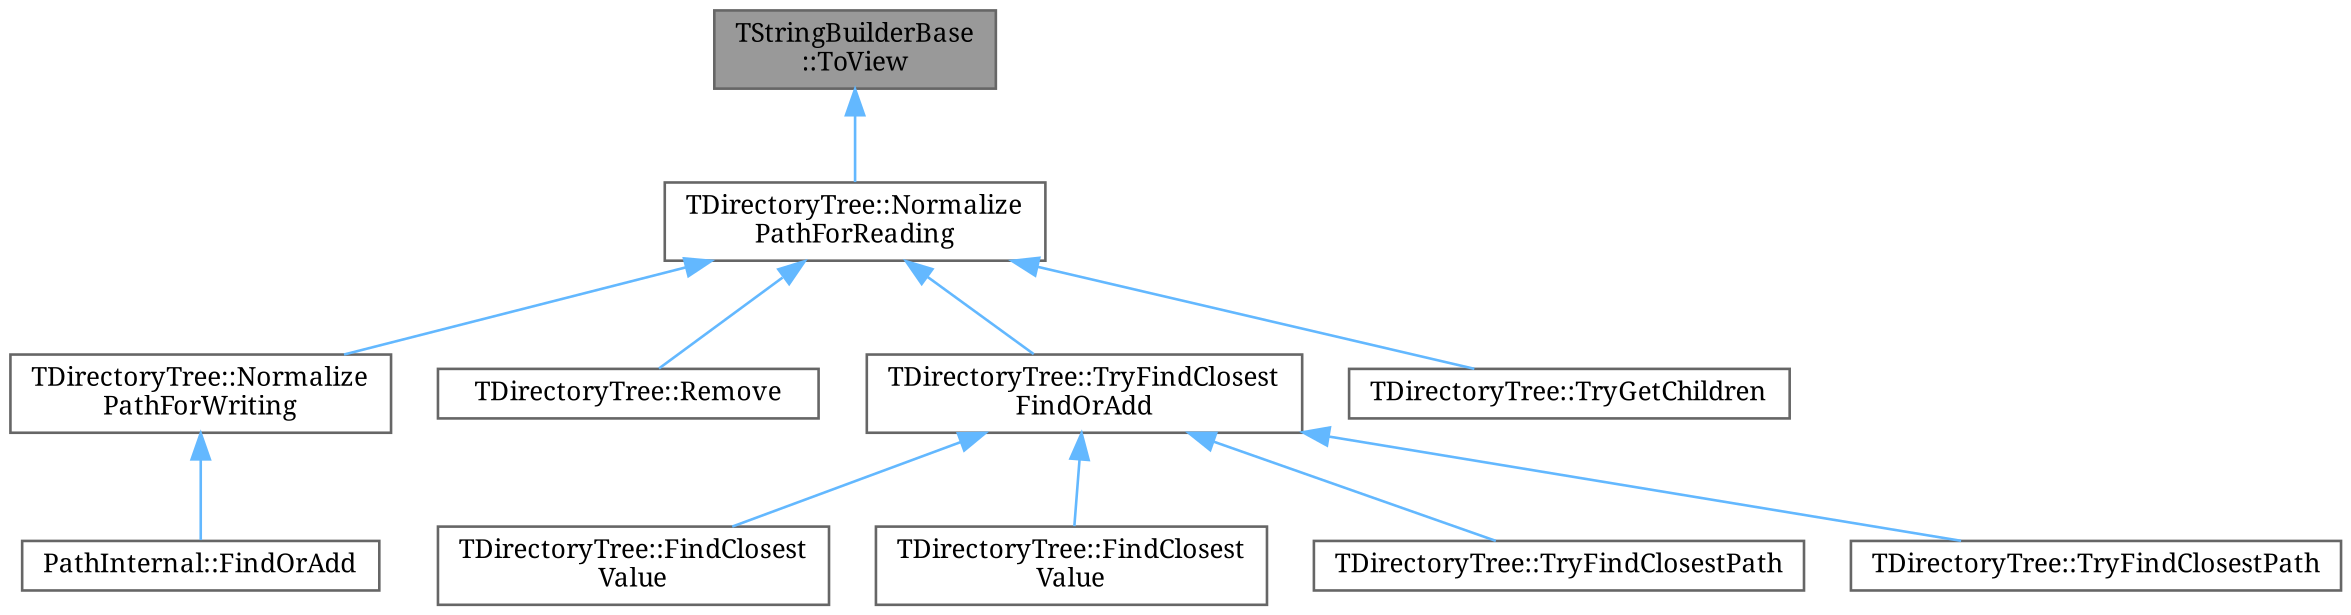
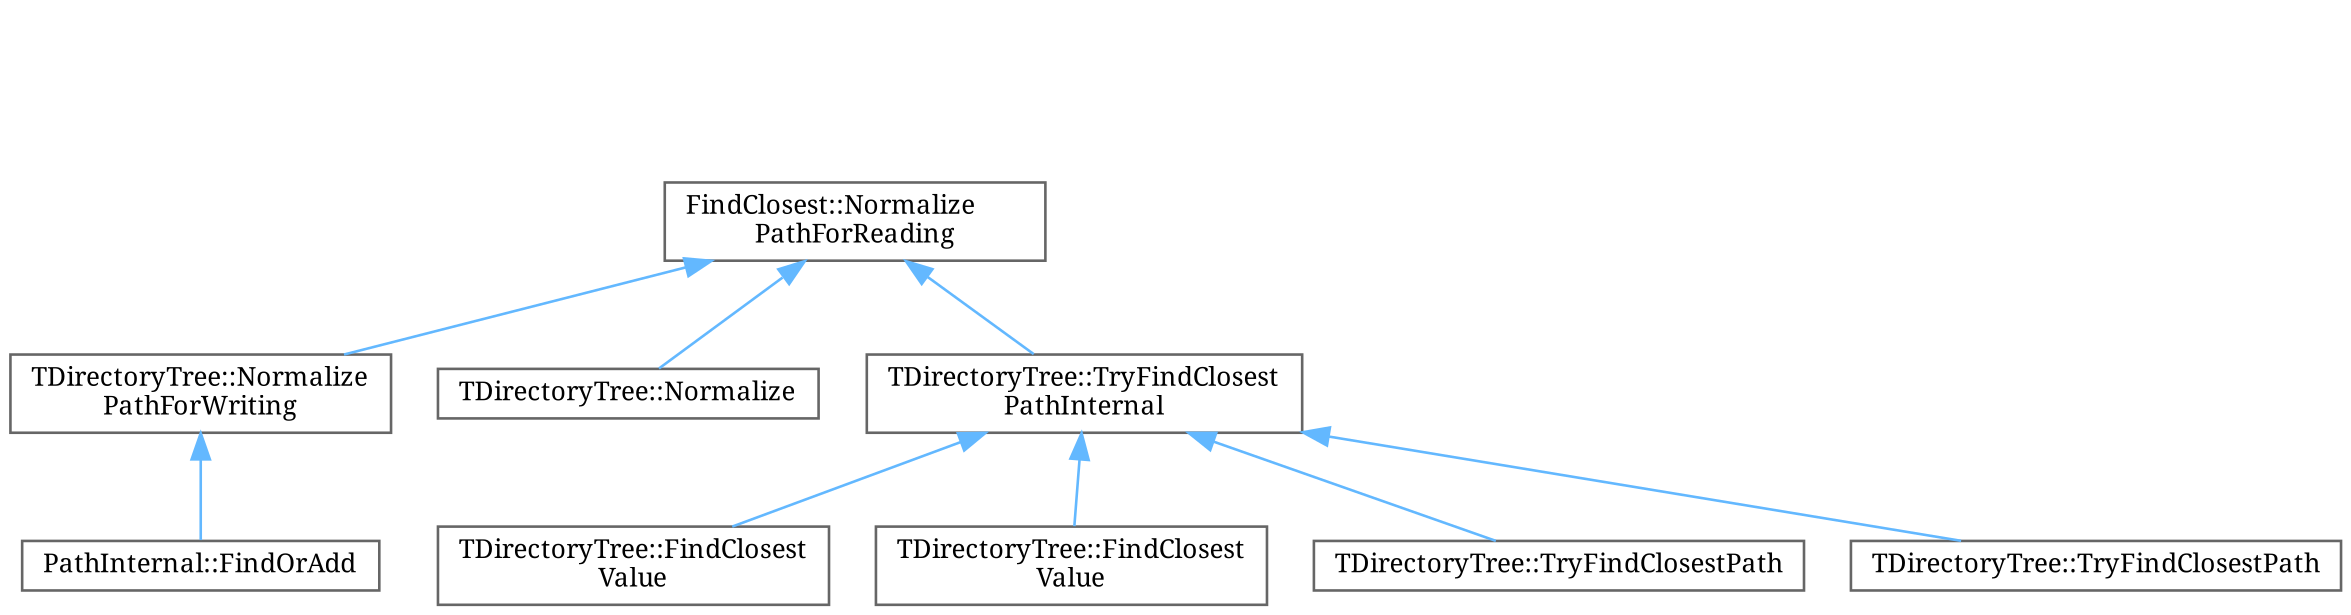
node "TStringBuilderBase ::ToView": removed
node "TDirectoryTree::Normalize PathForReading": label "TDirectoryTree::Normalize PathForReading" -> "FindClosest::Normalize PathForReading"
node "TDirectoryTree::Remove": label "TDirectoryTree::Remove" -> "TDirectoryTree::Normalize"
node "TDirectoryTree::TryFindClosest FindOrAdd": label "TDirectoryTree::TryFindClosest FindOrAdd" -> "TDirectoryTree::TryFindClosest PathInternal"
node "TDirectoryTree::TryGetChildren": removed
